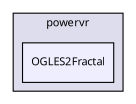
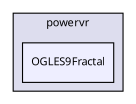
node "OGLES2Fractal": label "OGLES2Fractal" -> "OGLES9Fractal"
